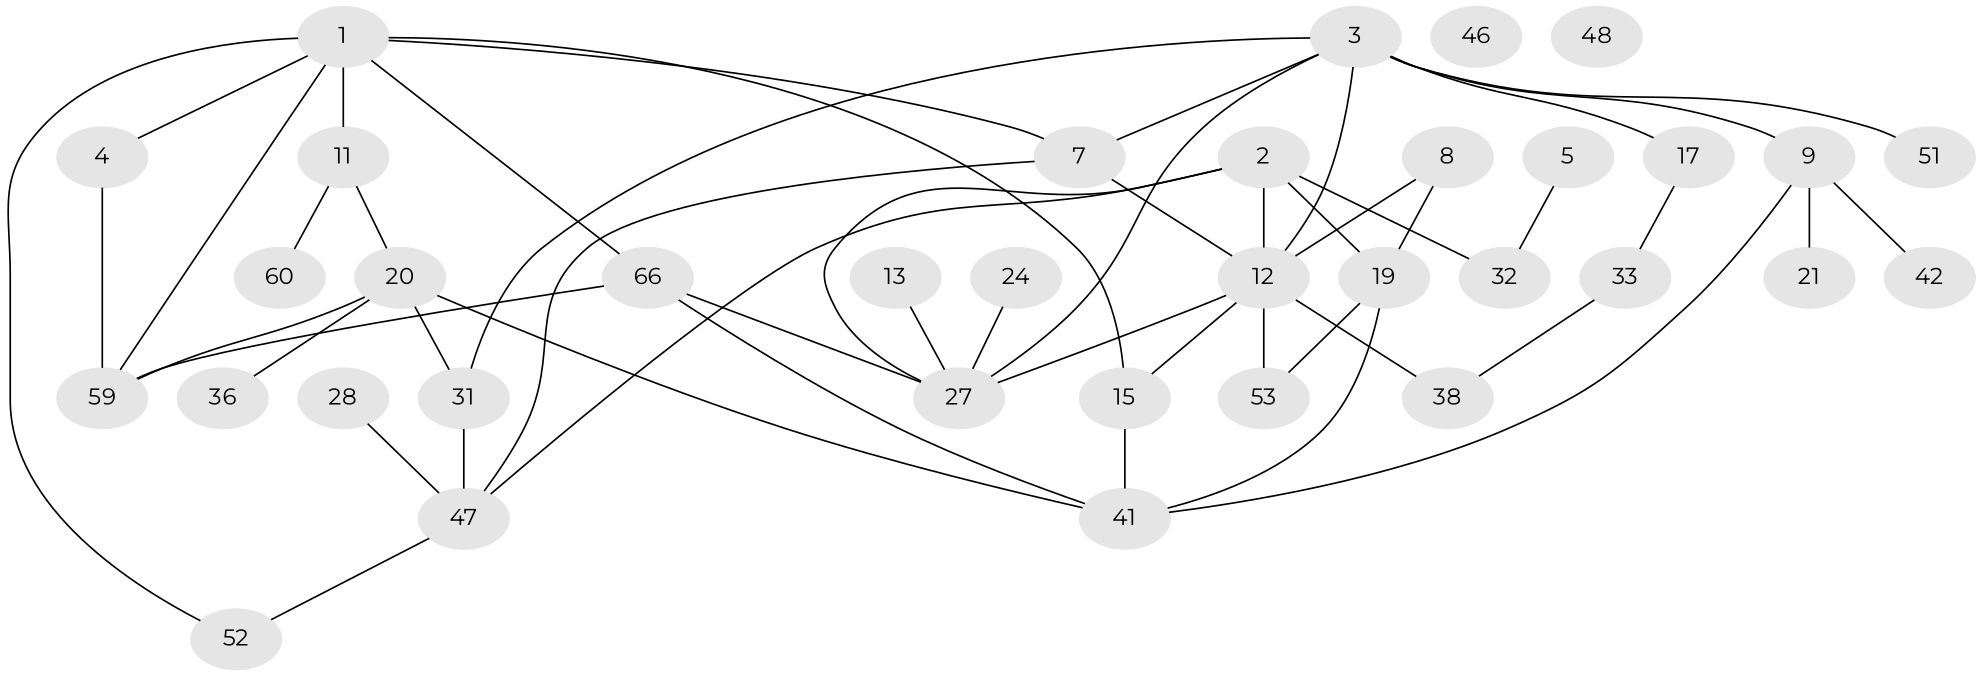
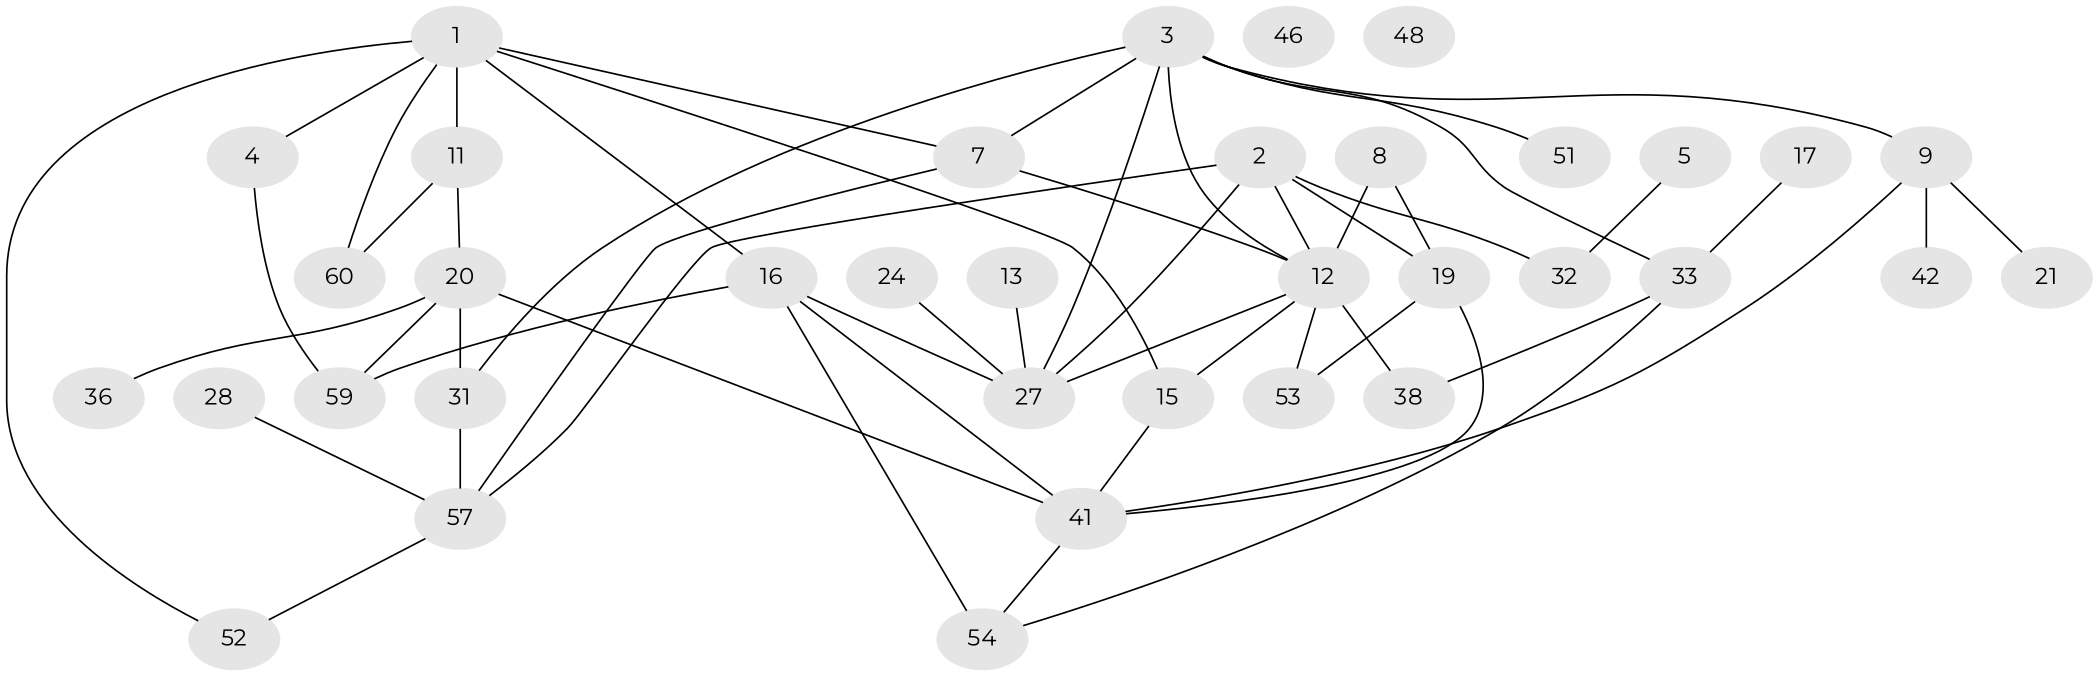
edge "3" -- "17": now "3" -- "33"
edge "1" -- "59": now "1" -- "60"
node "66": label "66" -> "16"
node "47": label "47" -> "57"
node "54": added
